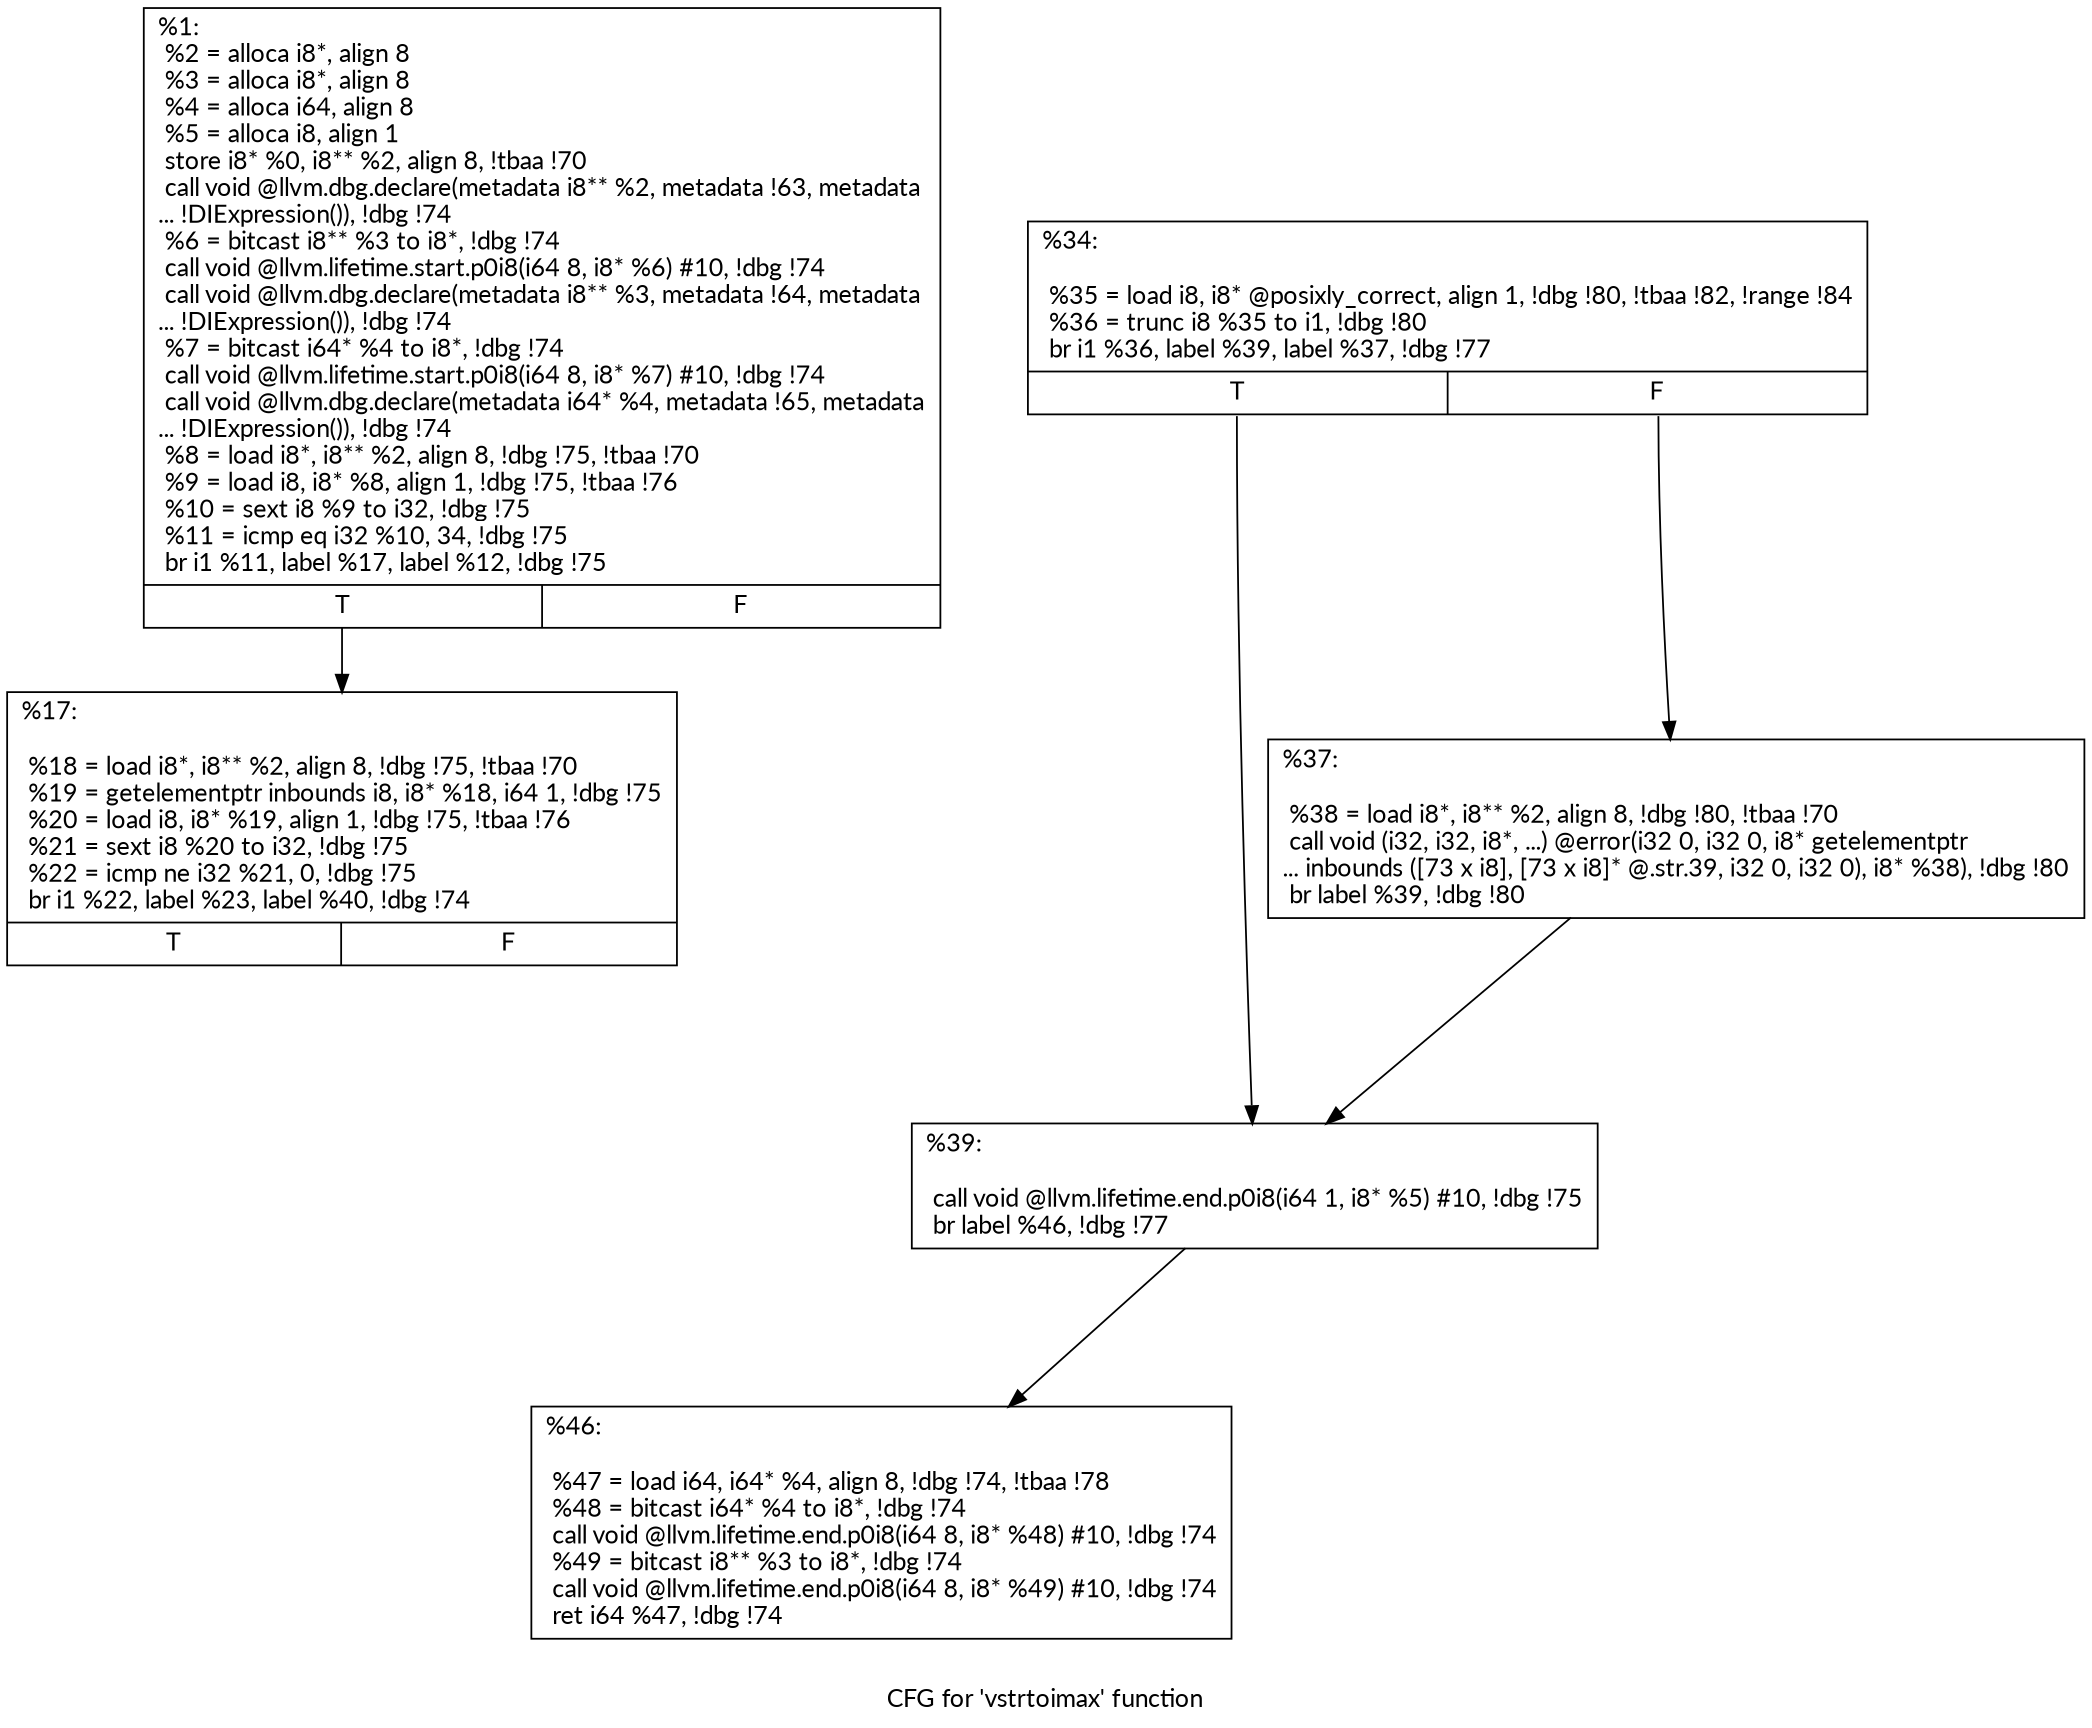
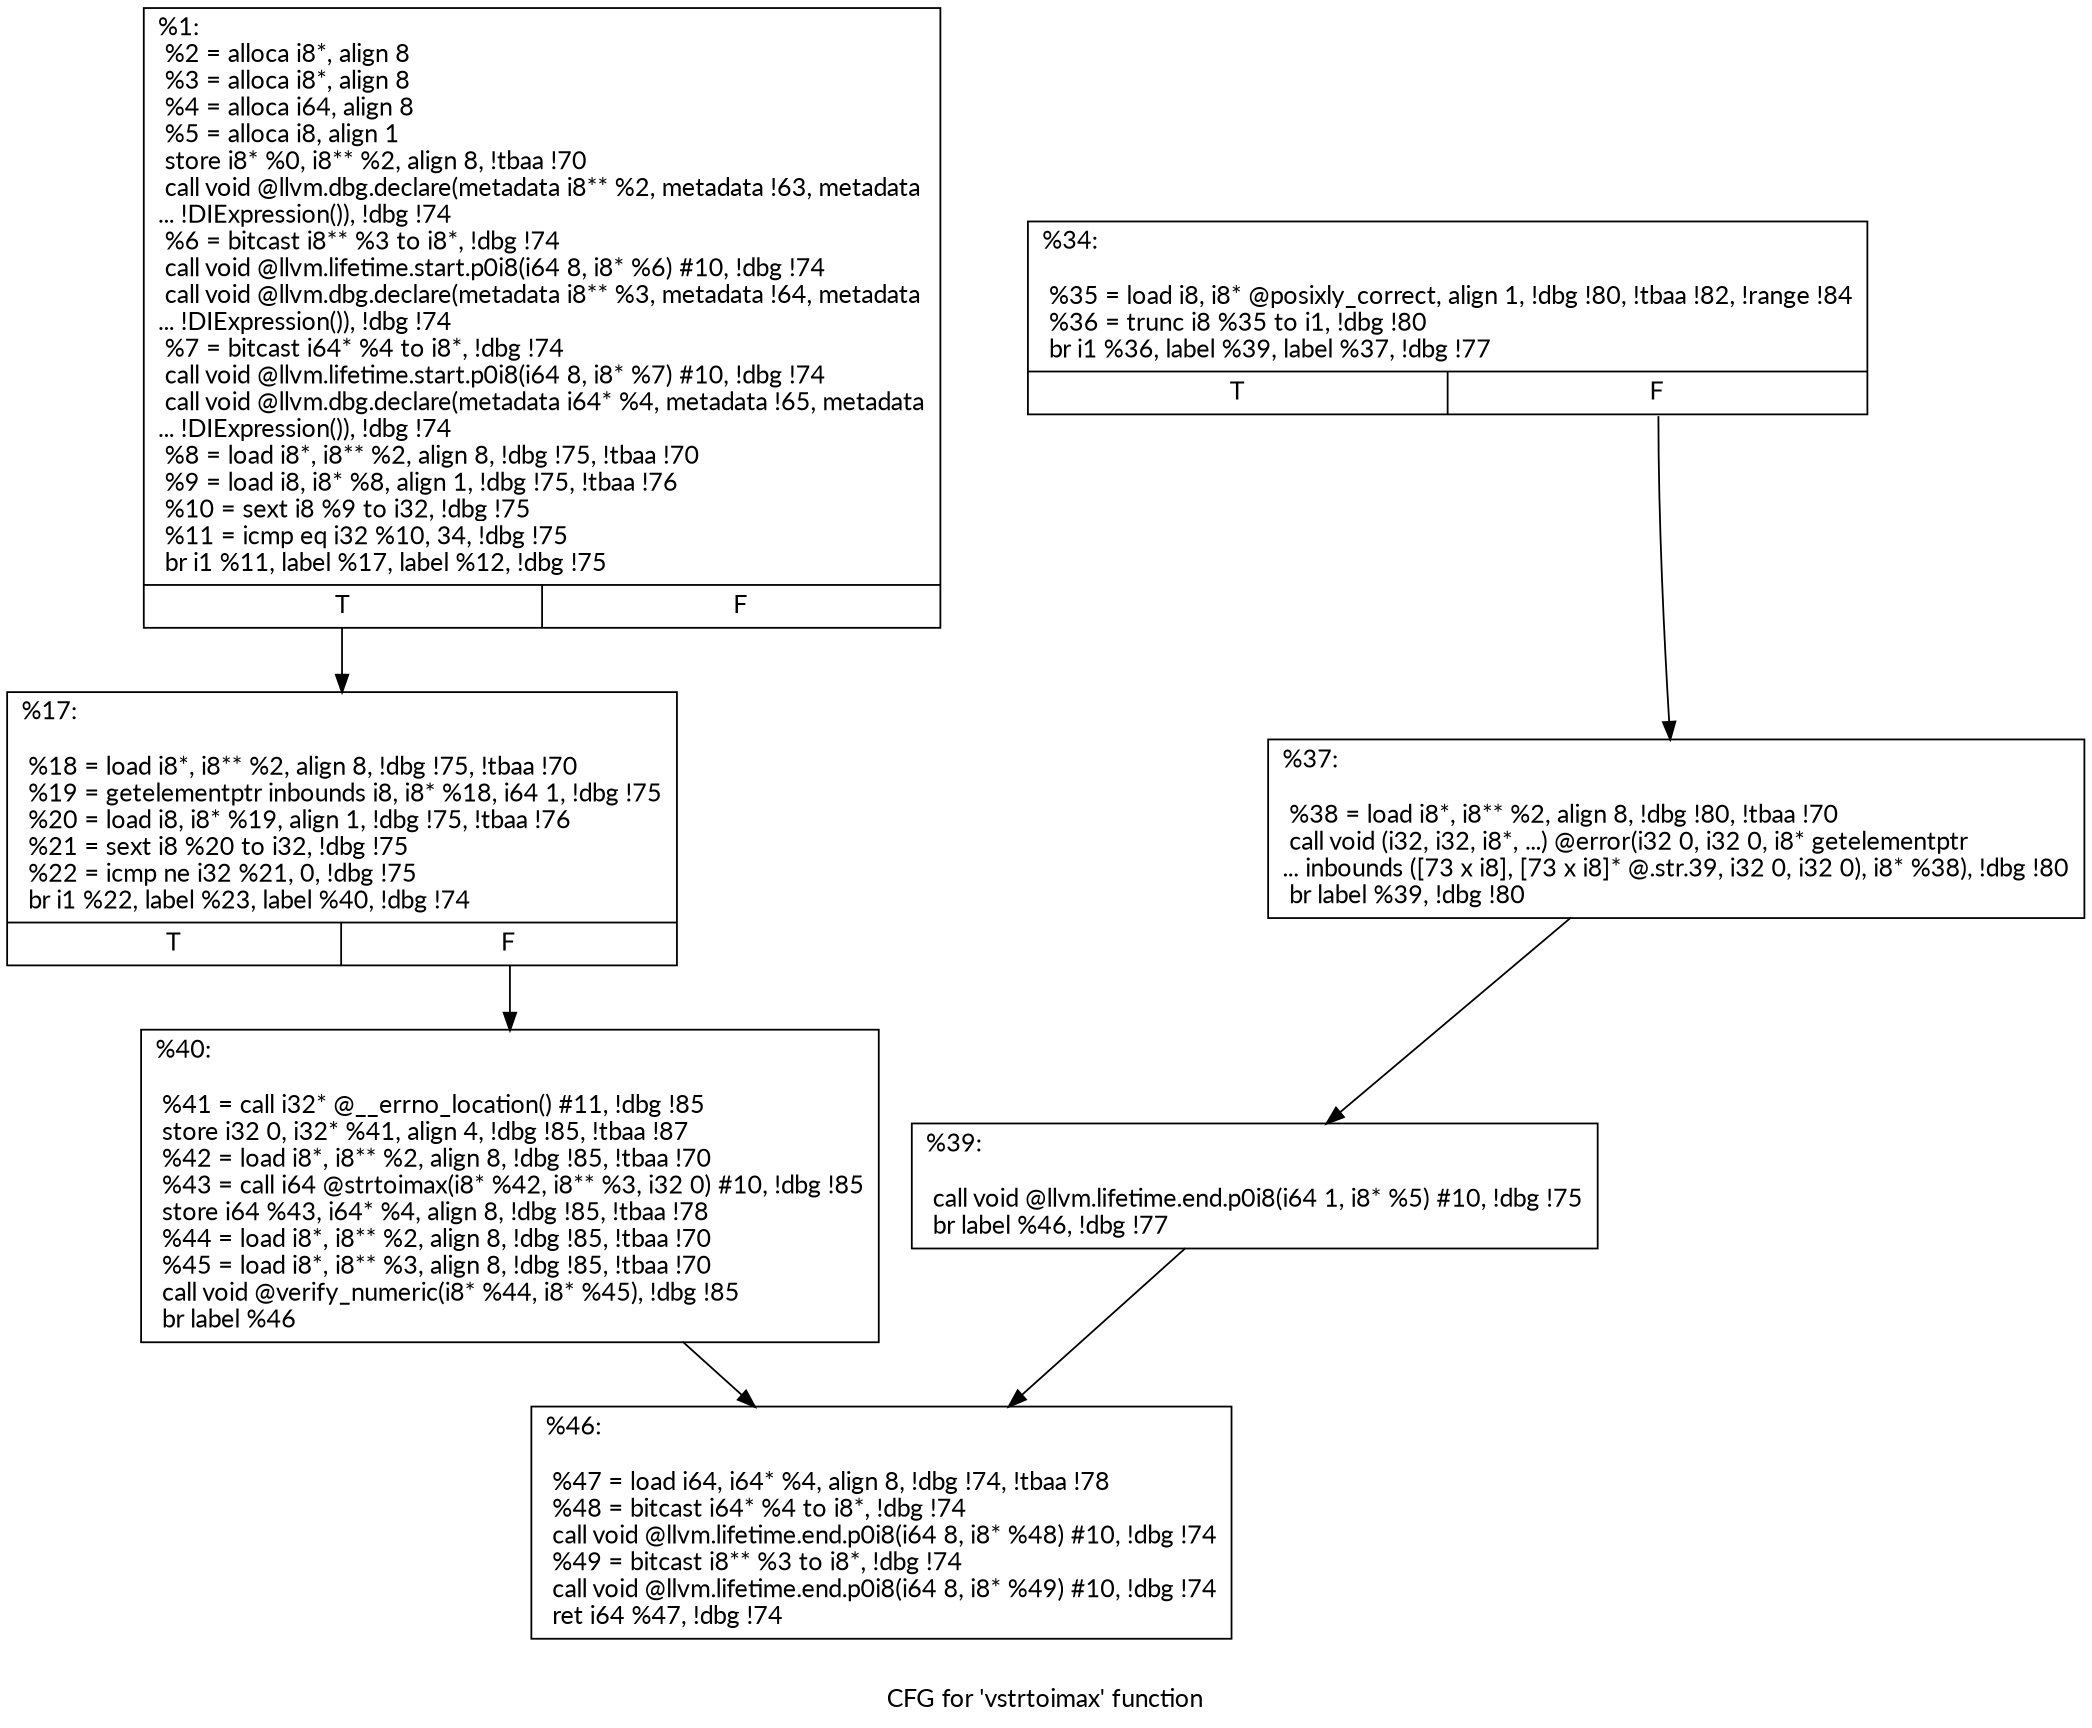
edge "%34:" -> "%39:": removed
node "%40:": added
